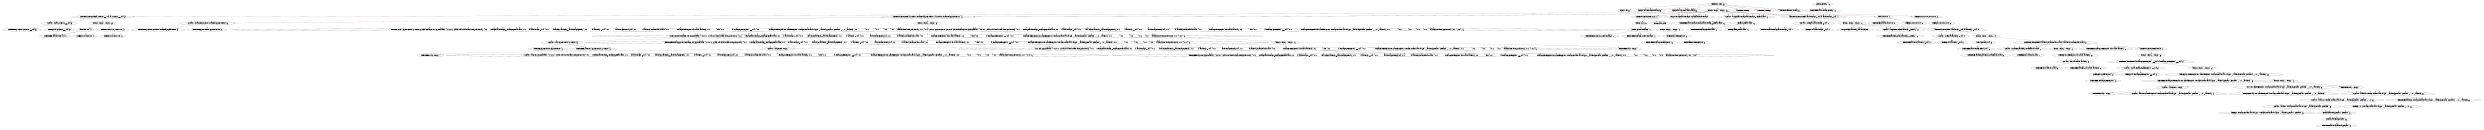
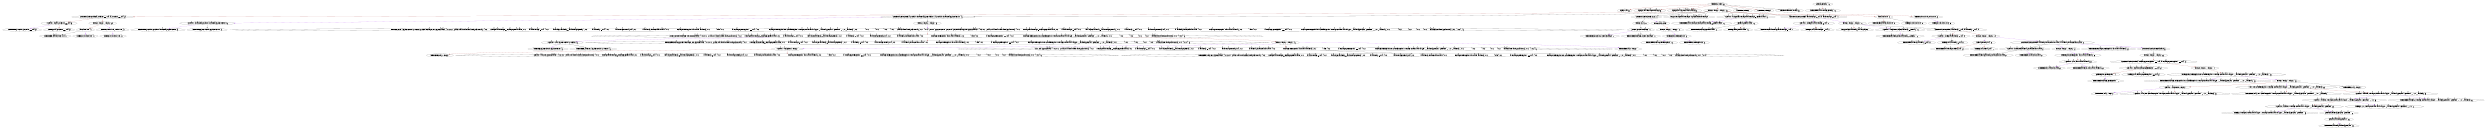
node "(LITERAL,null,setBody(null))": added
